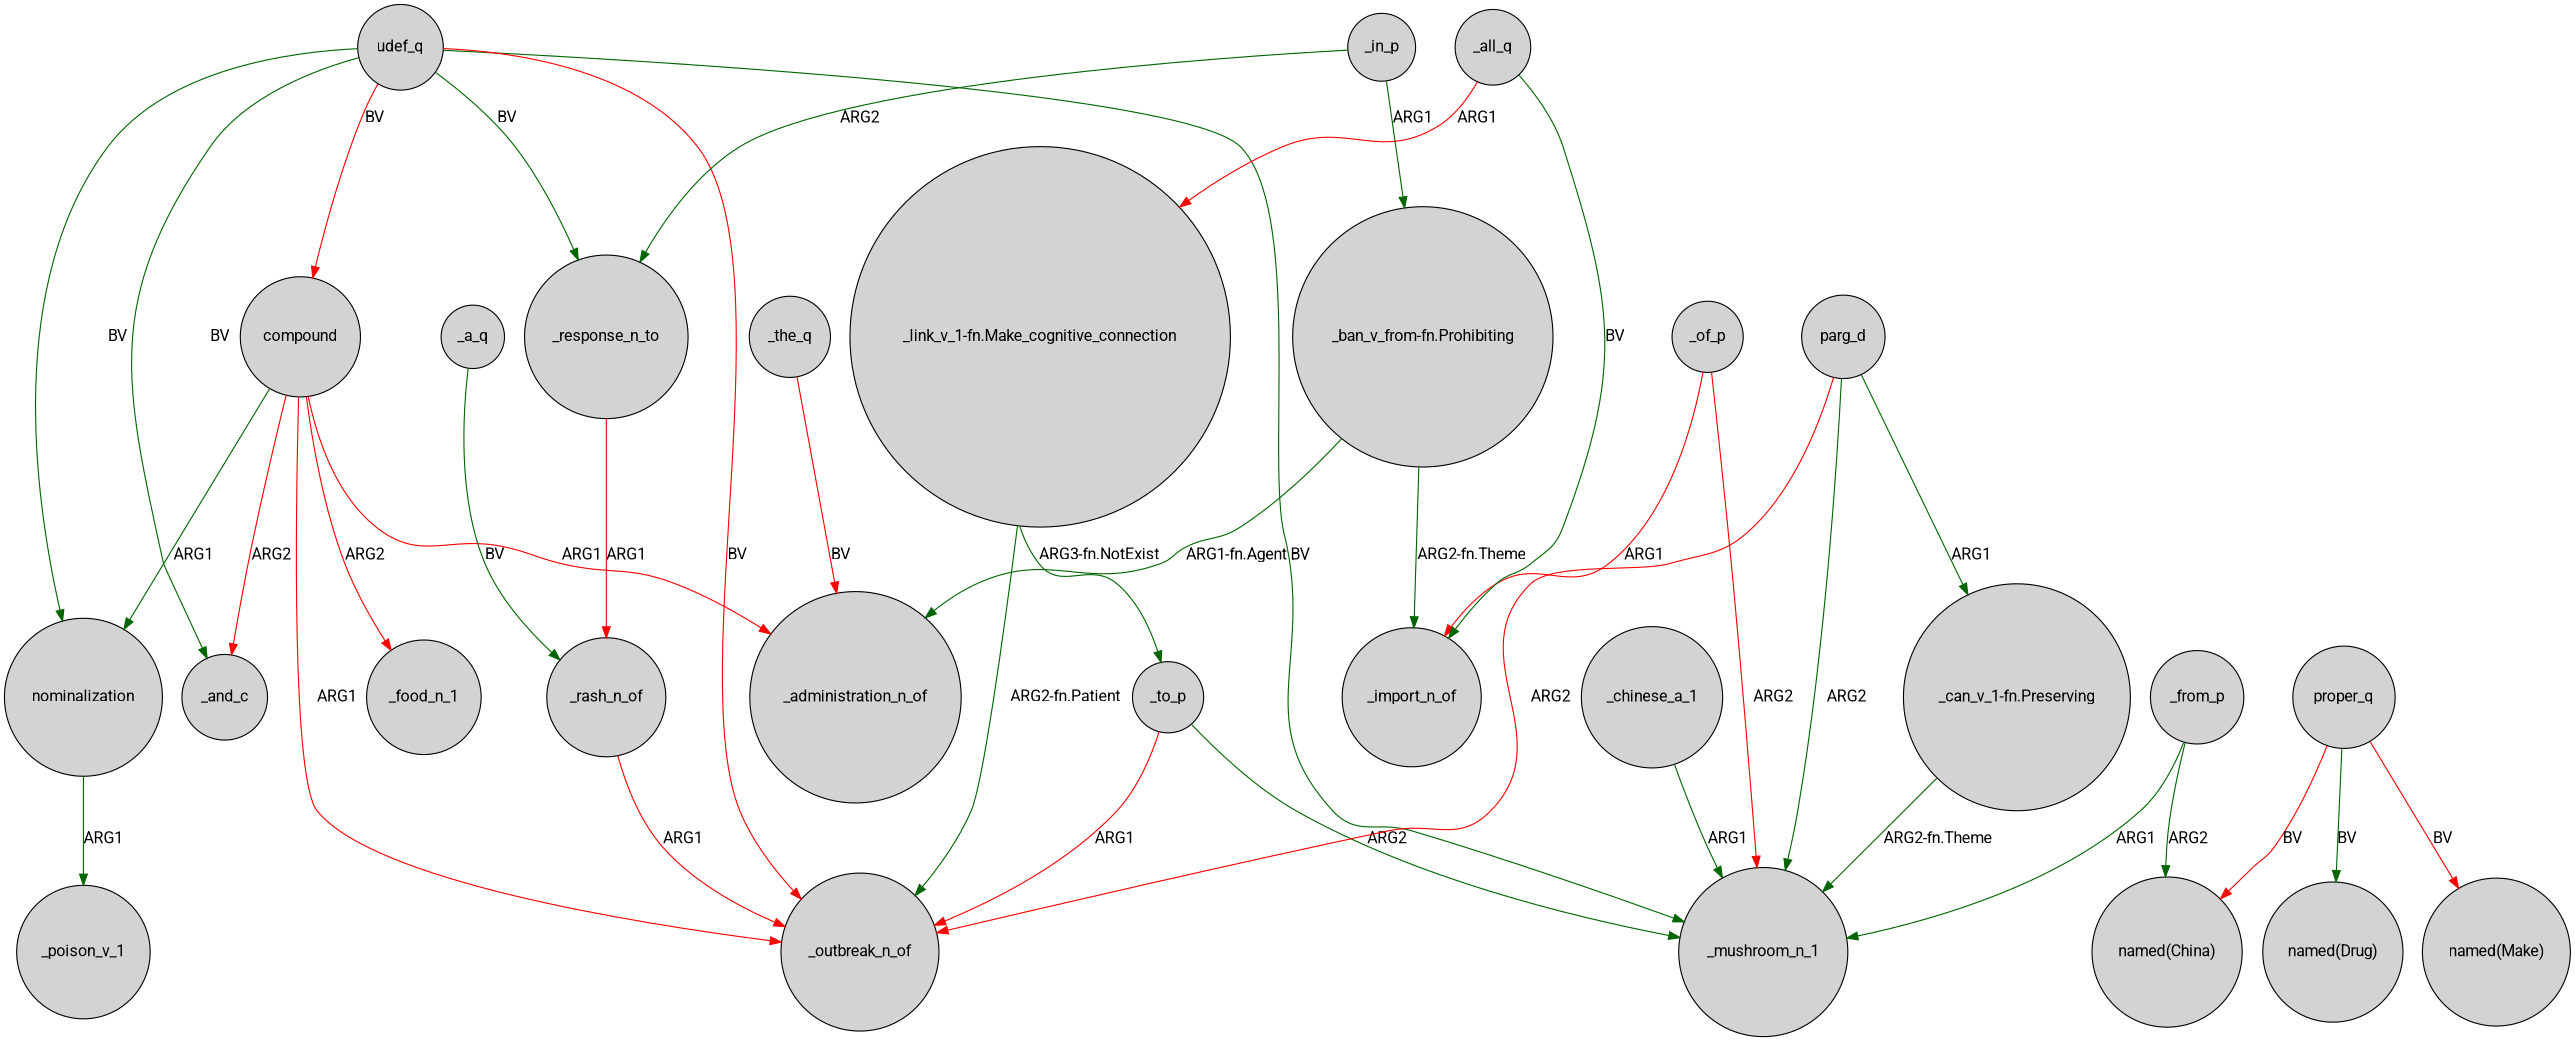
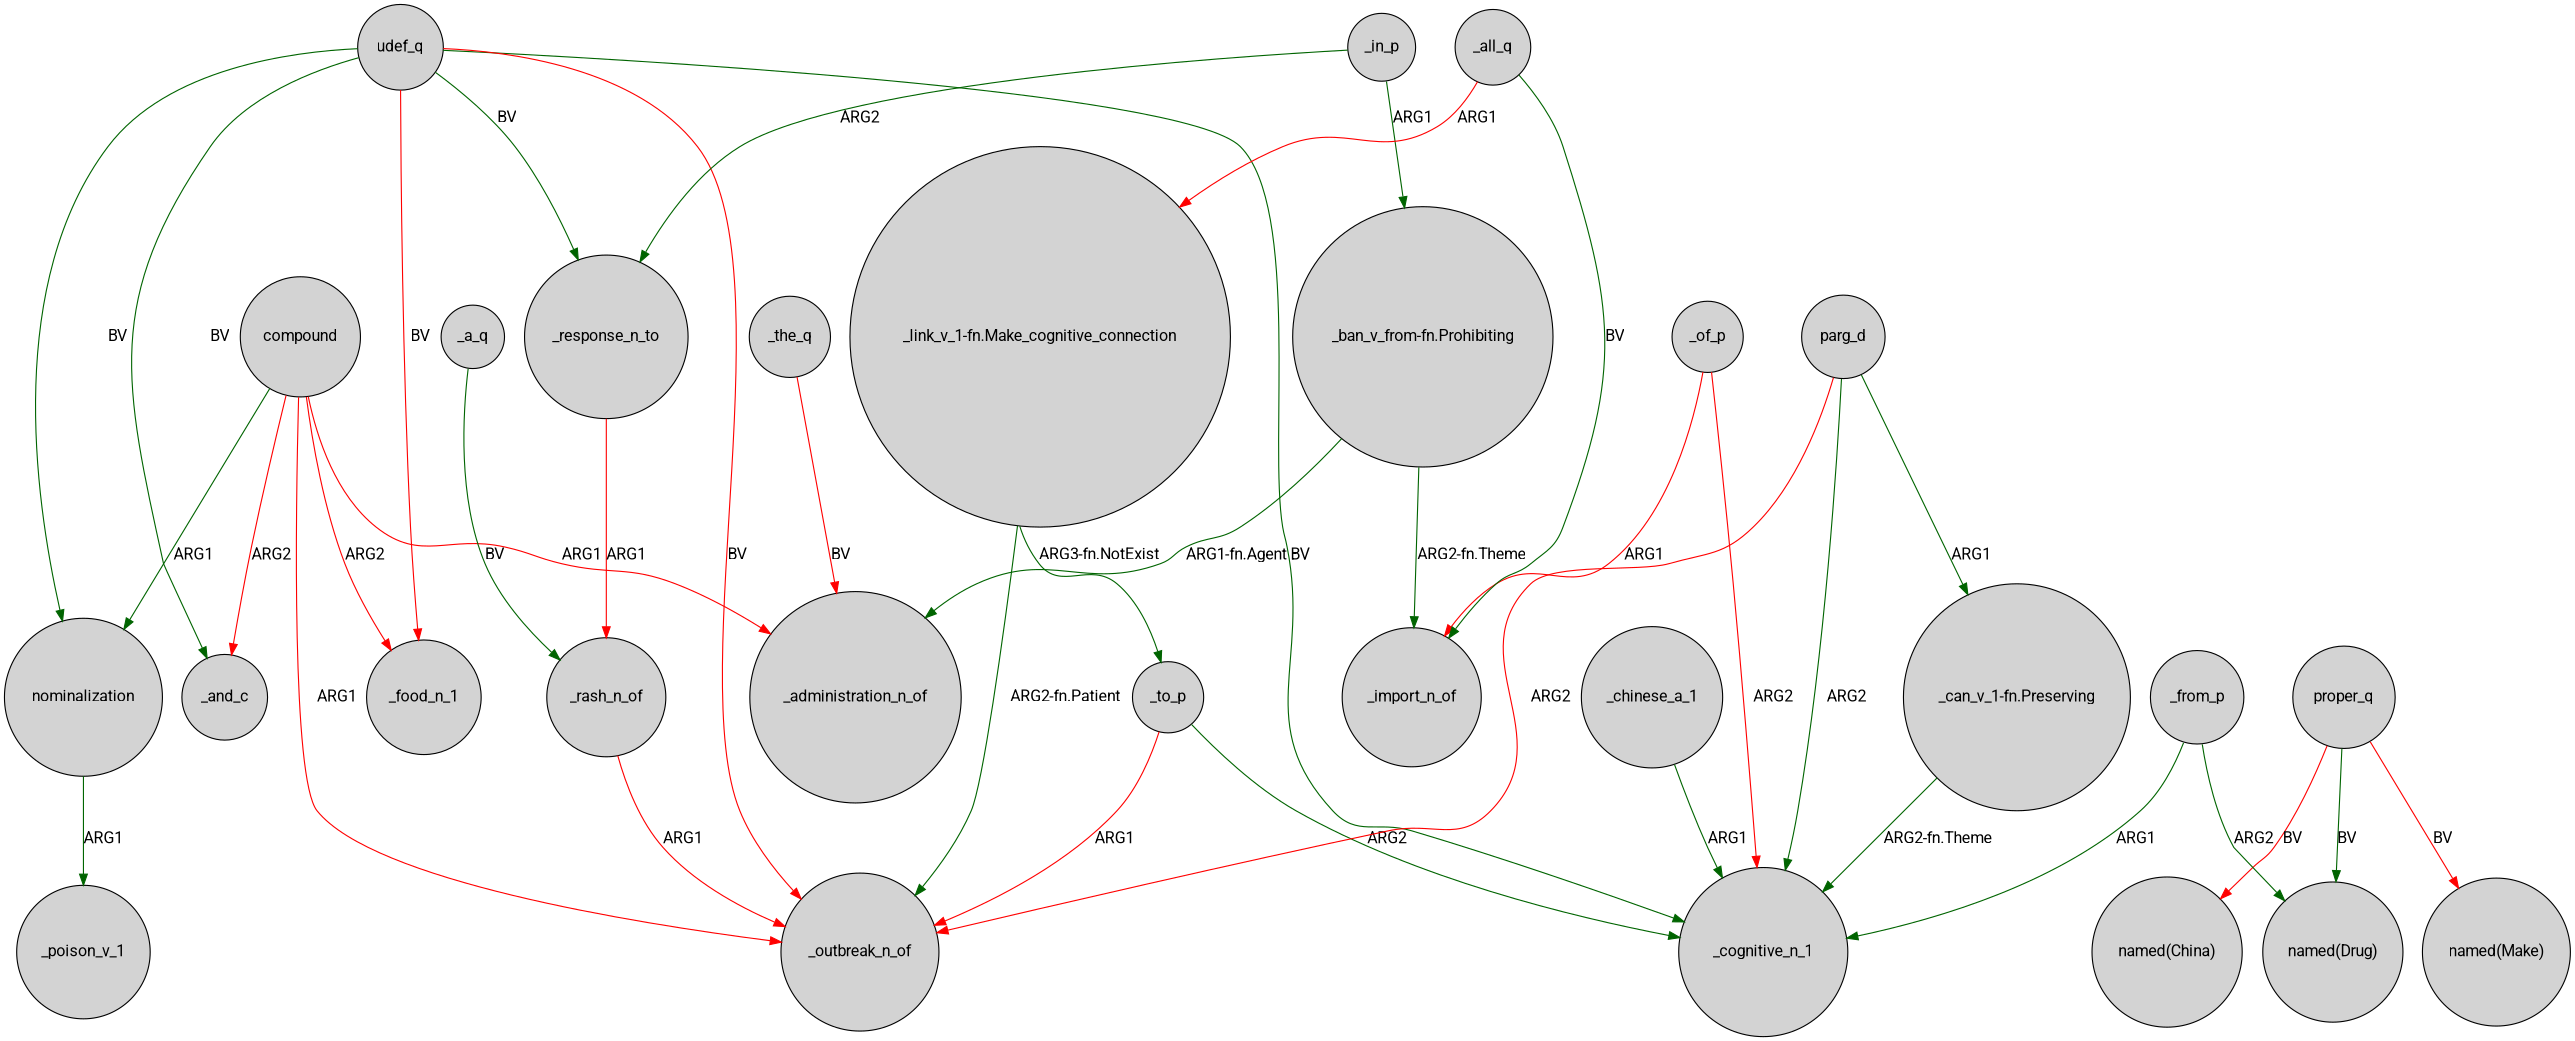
edge "udef_q" -> "compound": now "udef_q" -> "_food_n_1"
edge "_from_p" -> "named(China)": now "_from_p" -> "named(Drug)"
node "_mushroom_n_1": label "_mushroom_n_1" -> "_cognitive_n_1"
